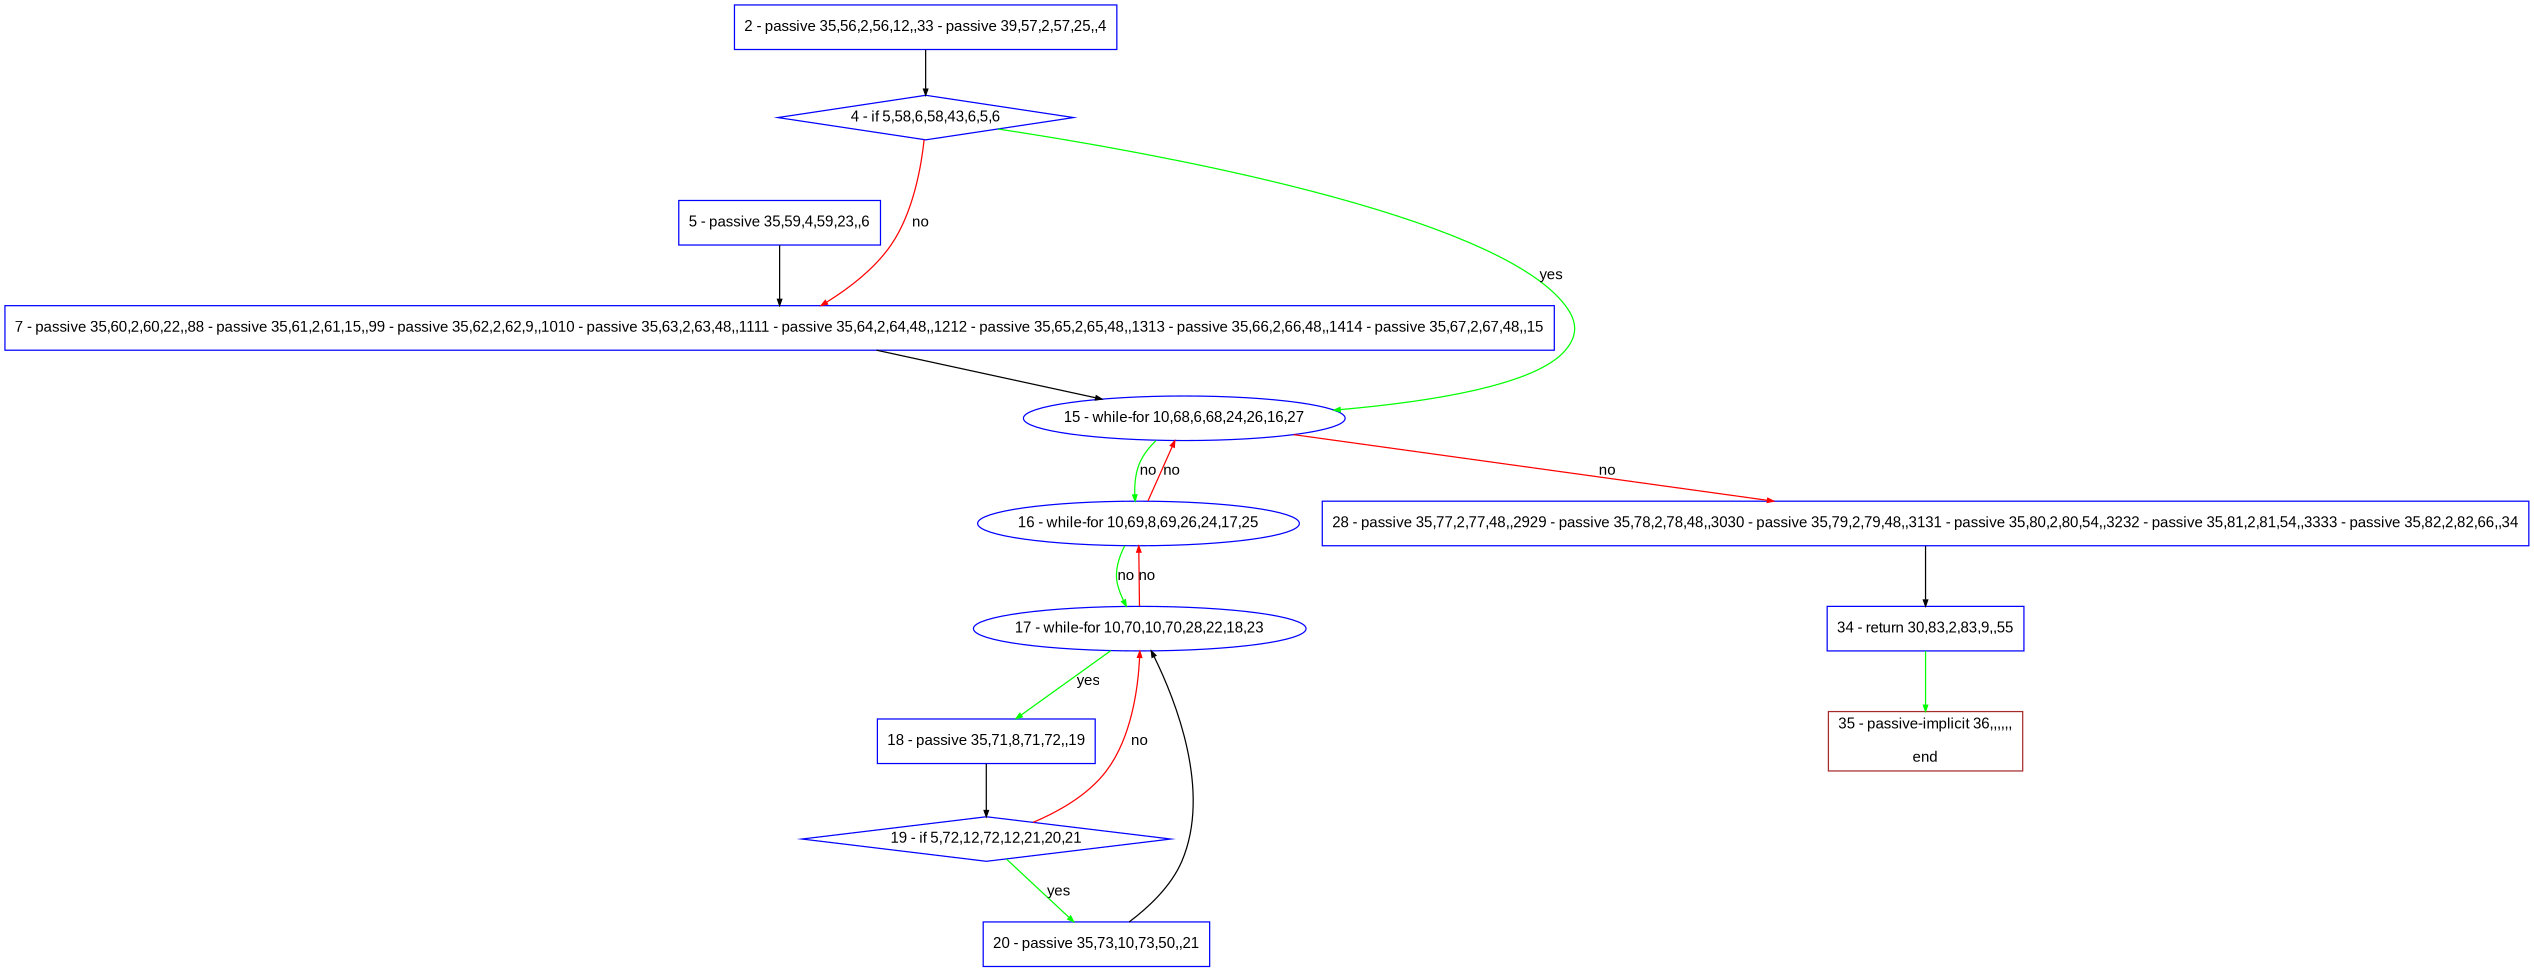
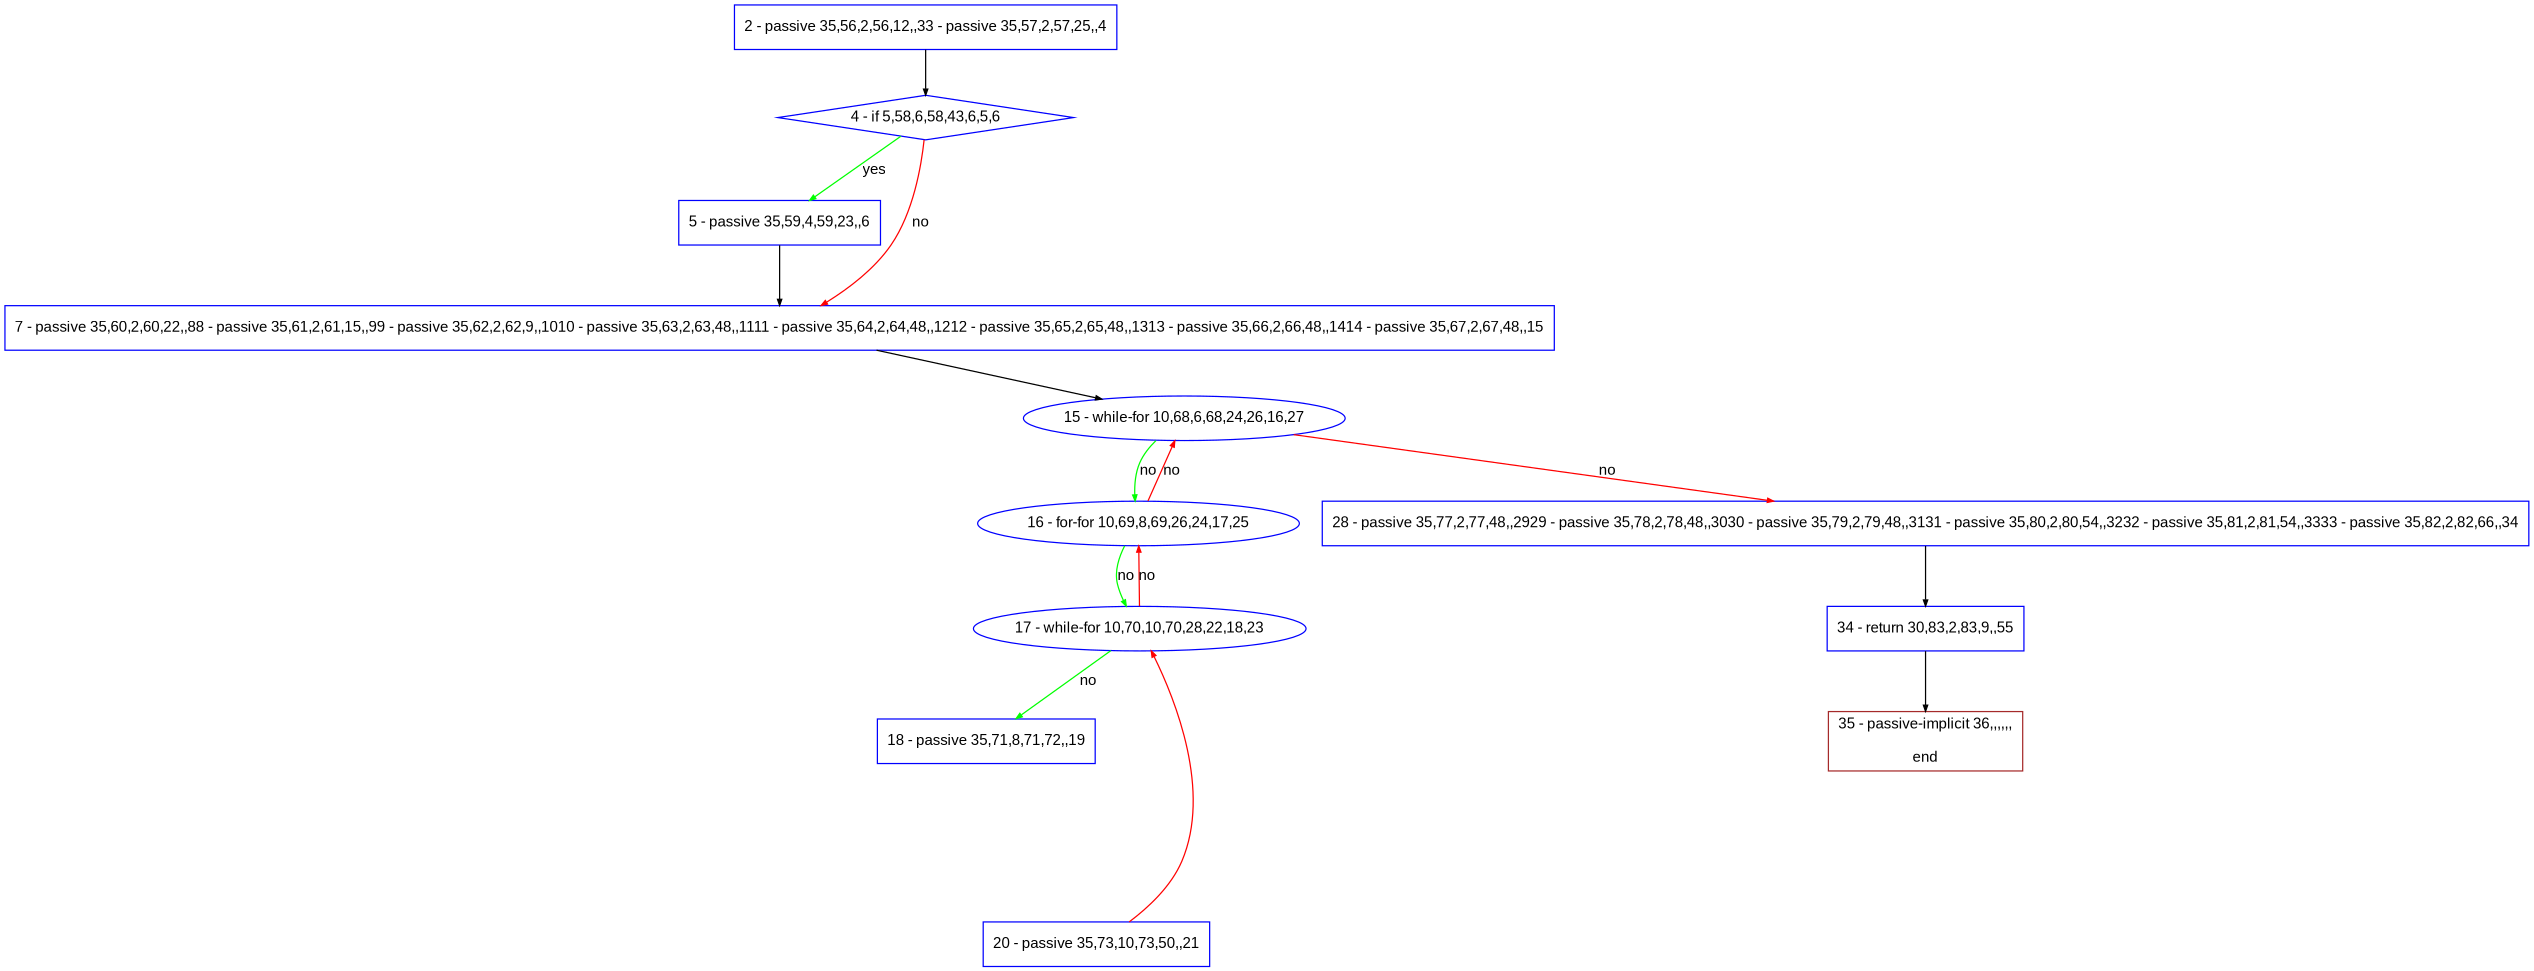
node "2 - passive 35,56,2,56,12,,33 - passive 39,57,2,57,25,,4": label "2 - passive 35,56,2,56,12,,33 - passive 39,57,2,57,25,,4" -> "2 - passive 35,56,2,56,12,,33 - passive 35,57,2,57,25,,4"
edge "4 - if 5,58,6,58,43,6,5,6" -> "15 - while-for 10,68,6,68,24,26,16,27": now "4 - if 5,58,6,58,43,6,5,6" -> "5 - passive 35,59,4,59,23,,6"
node "16 - while-for 10,69,8,69,26,24,17,25": label "16 - while-for 10,69,8,69,26,24,17,25" -> "16 - for-for 10,69,8,69,26,24,17,25"
edge "34 - return 30,83,2,83,9,,55" -> "35 - passive-implicit 36,,,,,, end": color #00ff00 -> #000000
edge "17 - while-for 10,70,10,70,28,22,18,23" -> "18 - passive 35,71,8,71,72,,19": label "yes" -> "no"
edge "20 - passive 35,73,10,73,50,,21" -> "17 - while-for 10,70,10,70,28,22,18,23": color #000000 -> #ff0000
node "19 - if 5,72,12,72,12,21,20,21": removed
